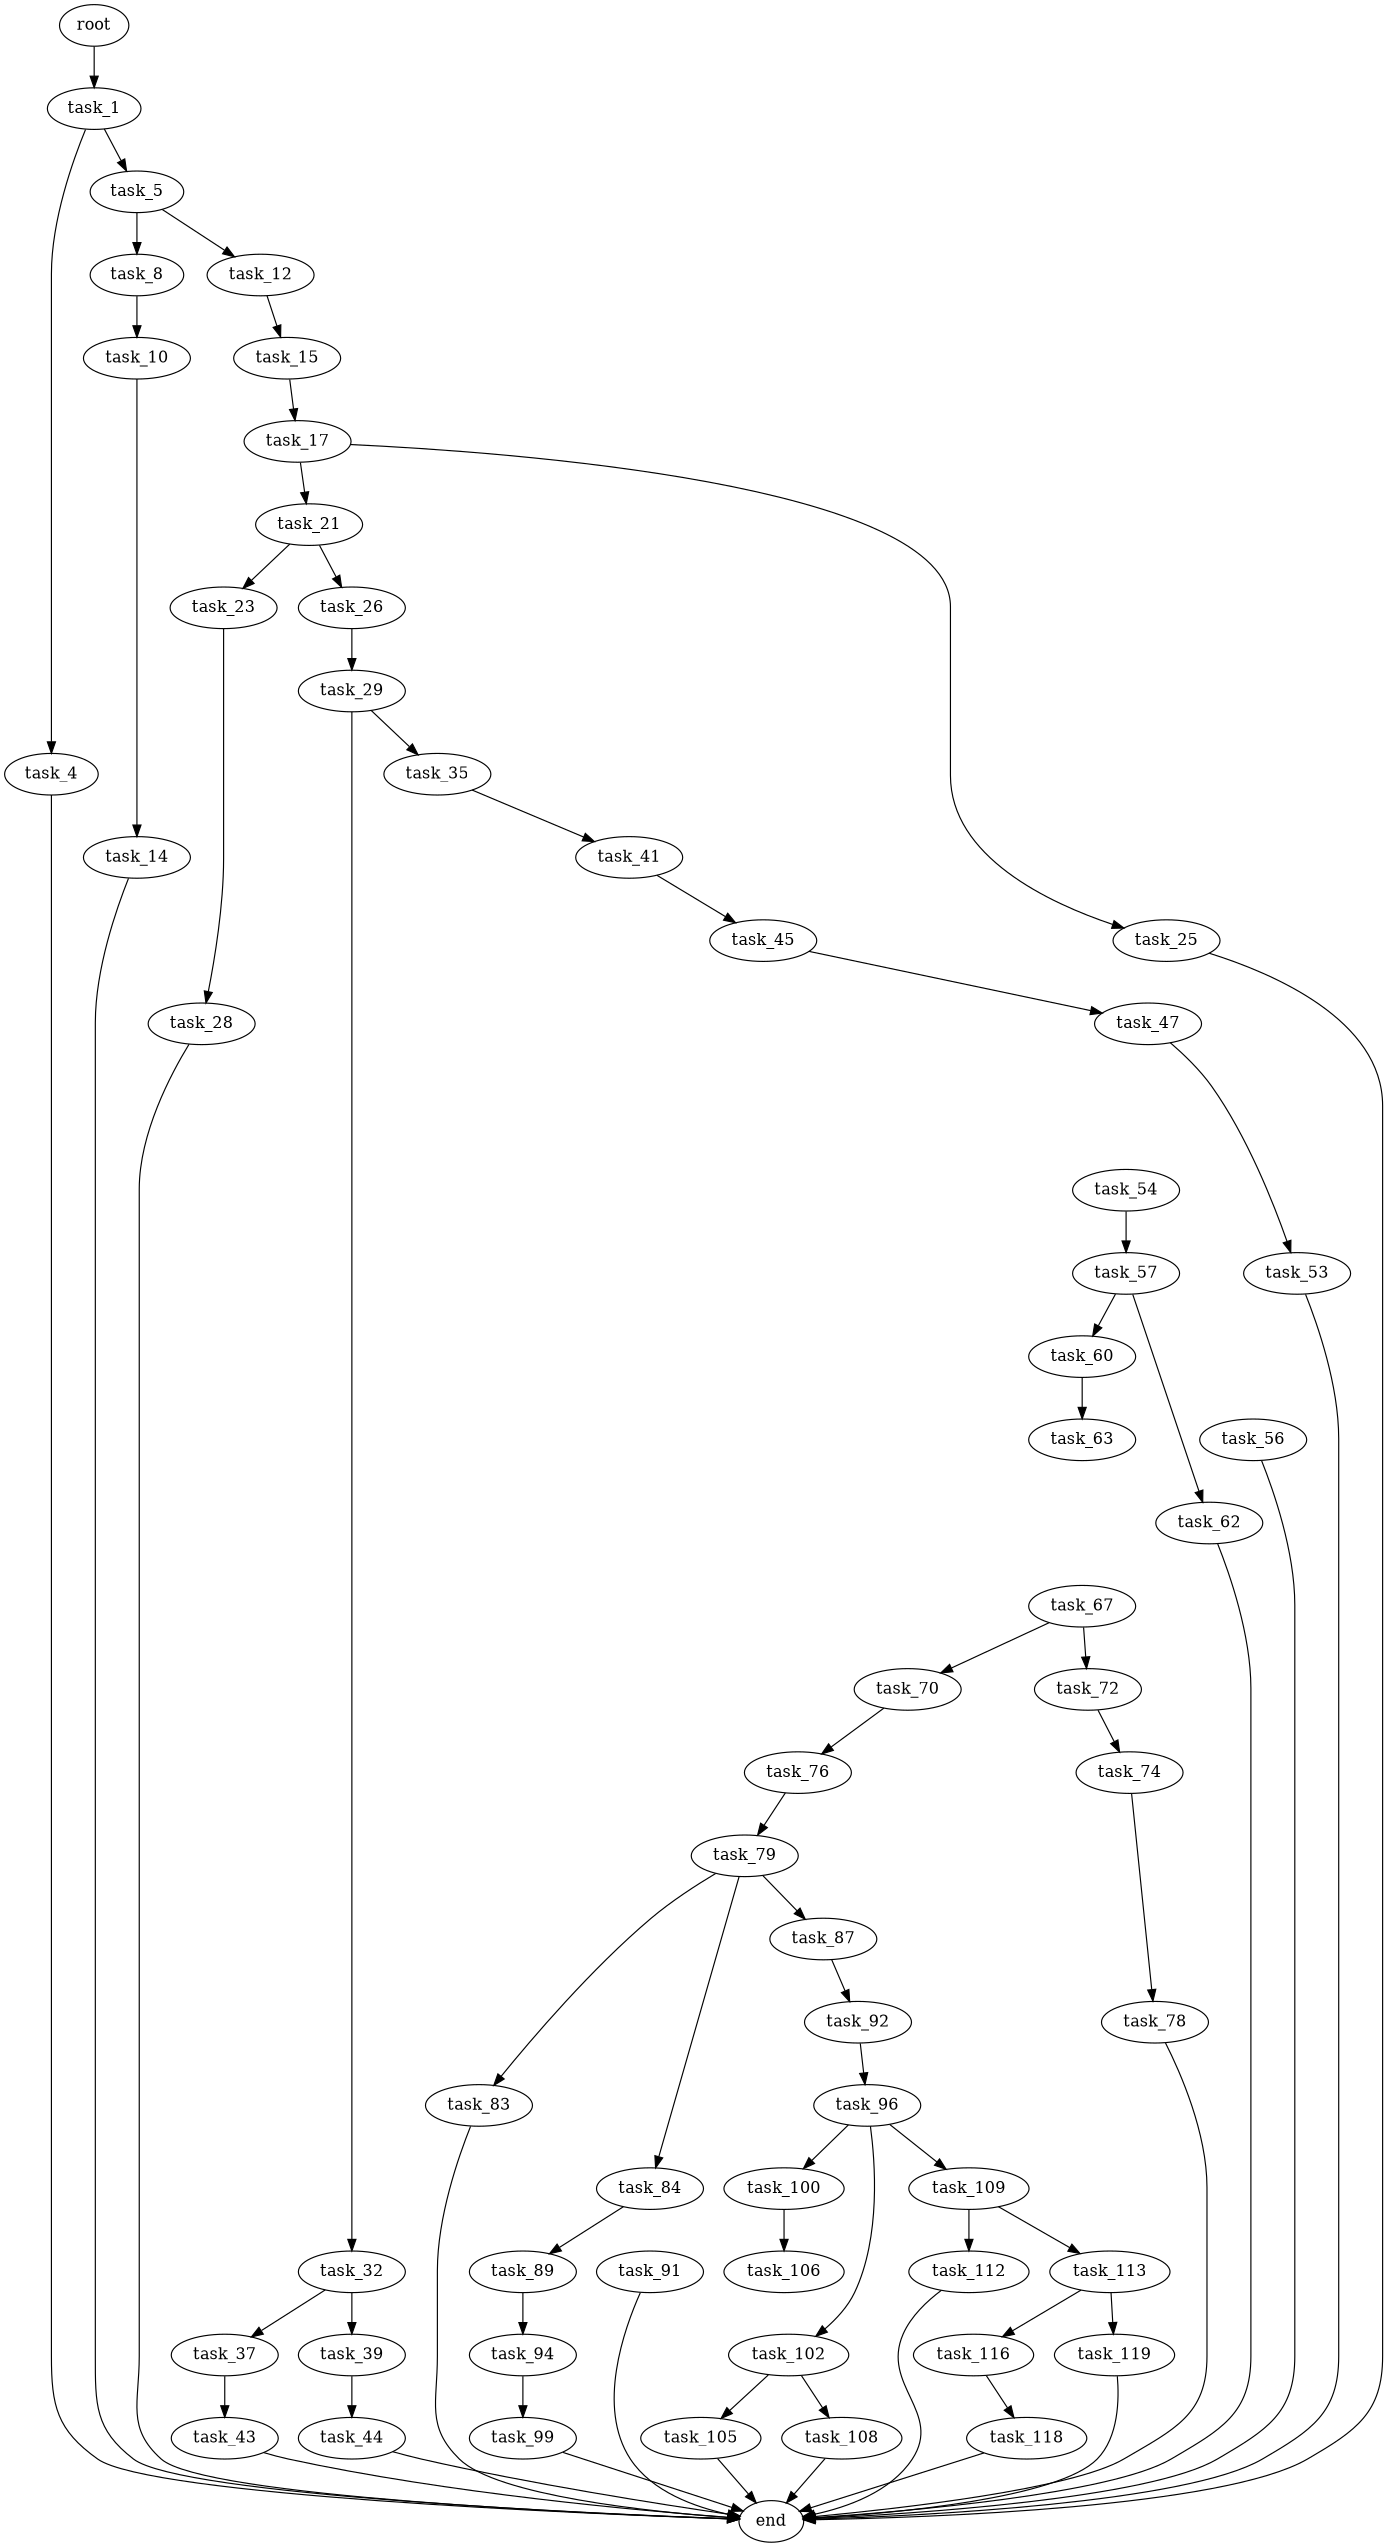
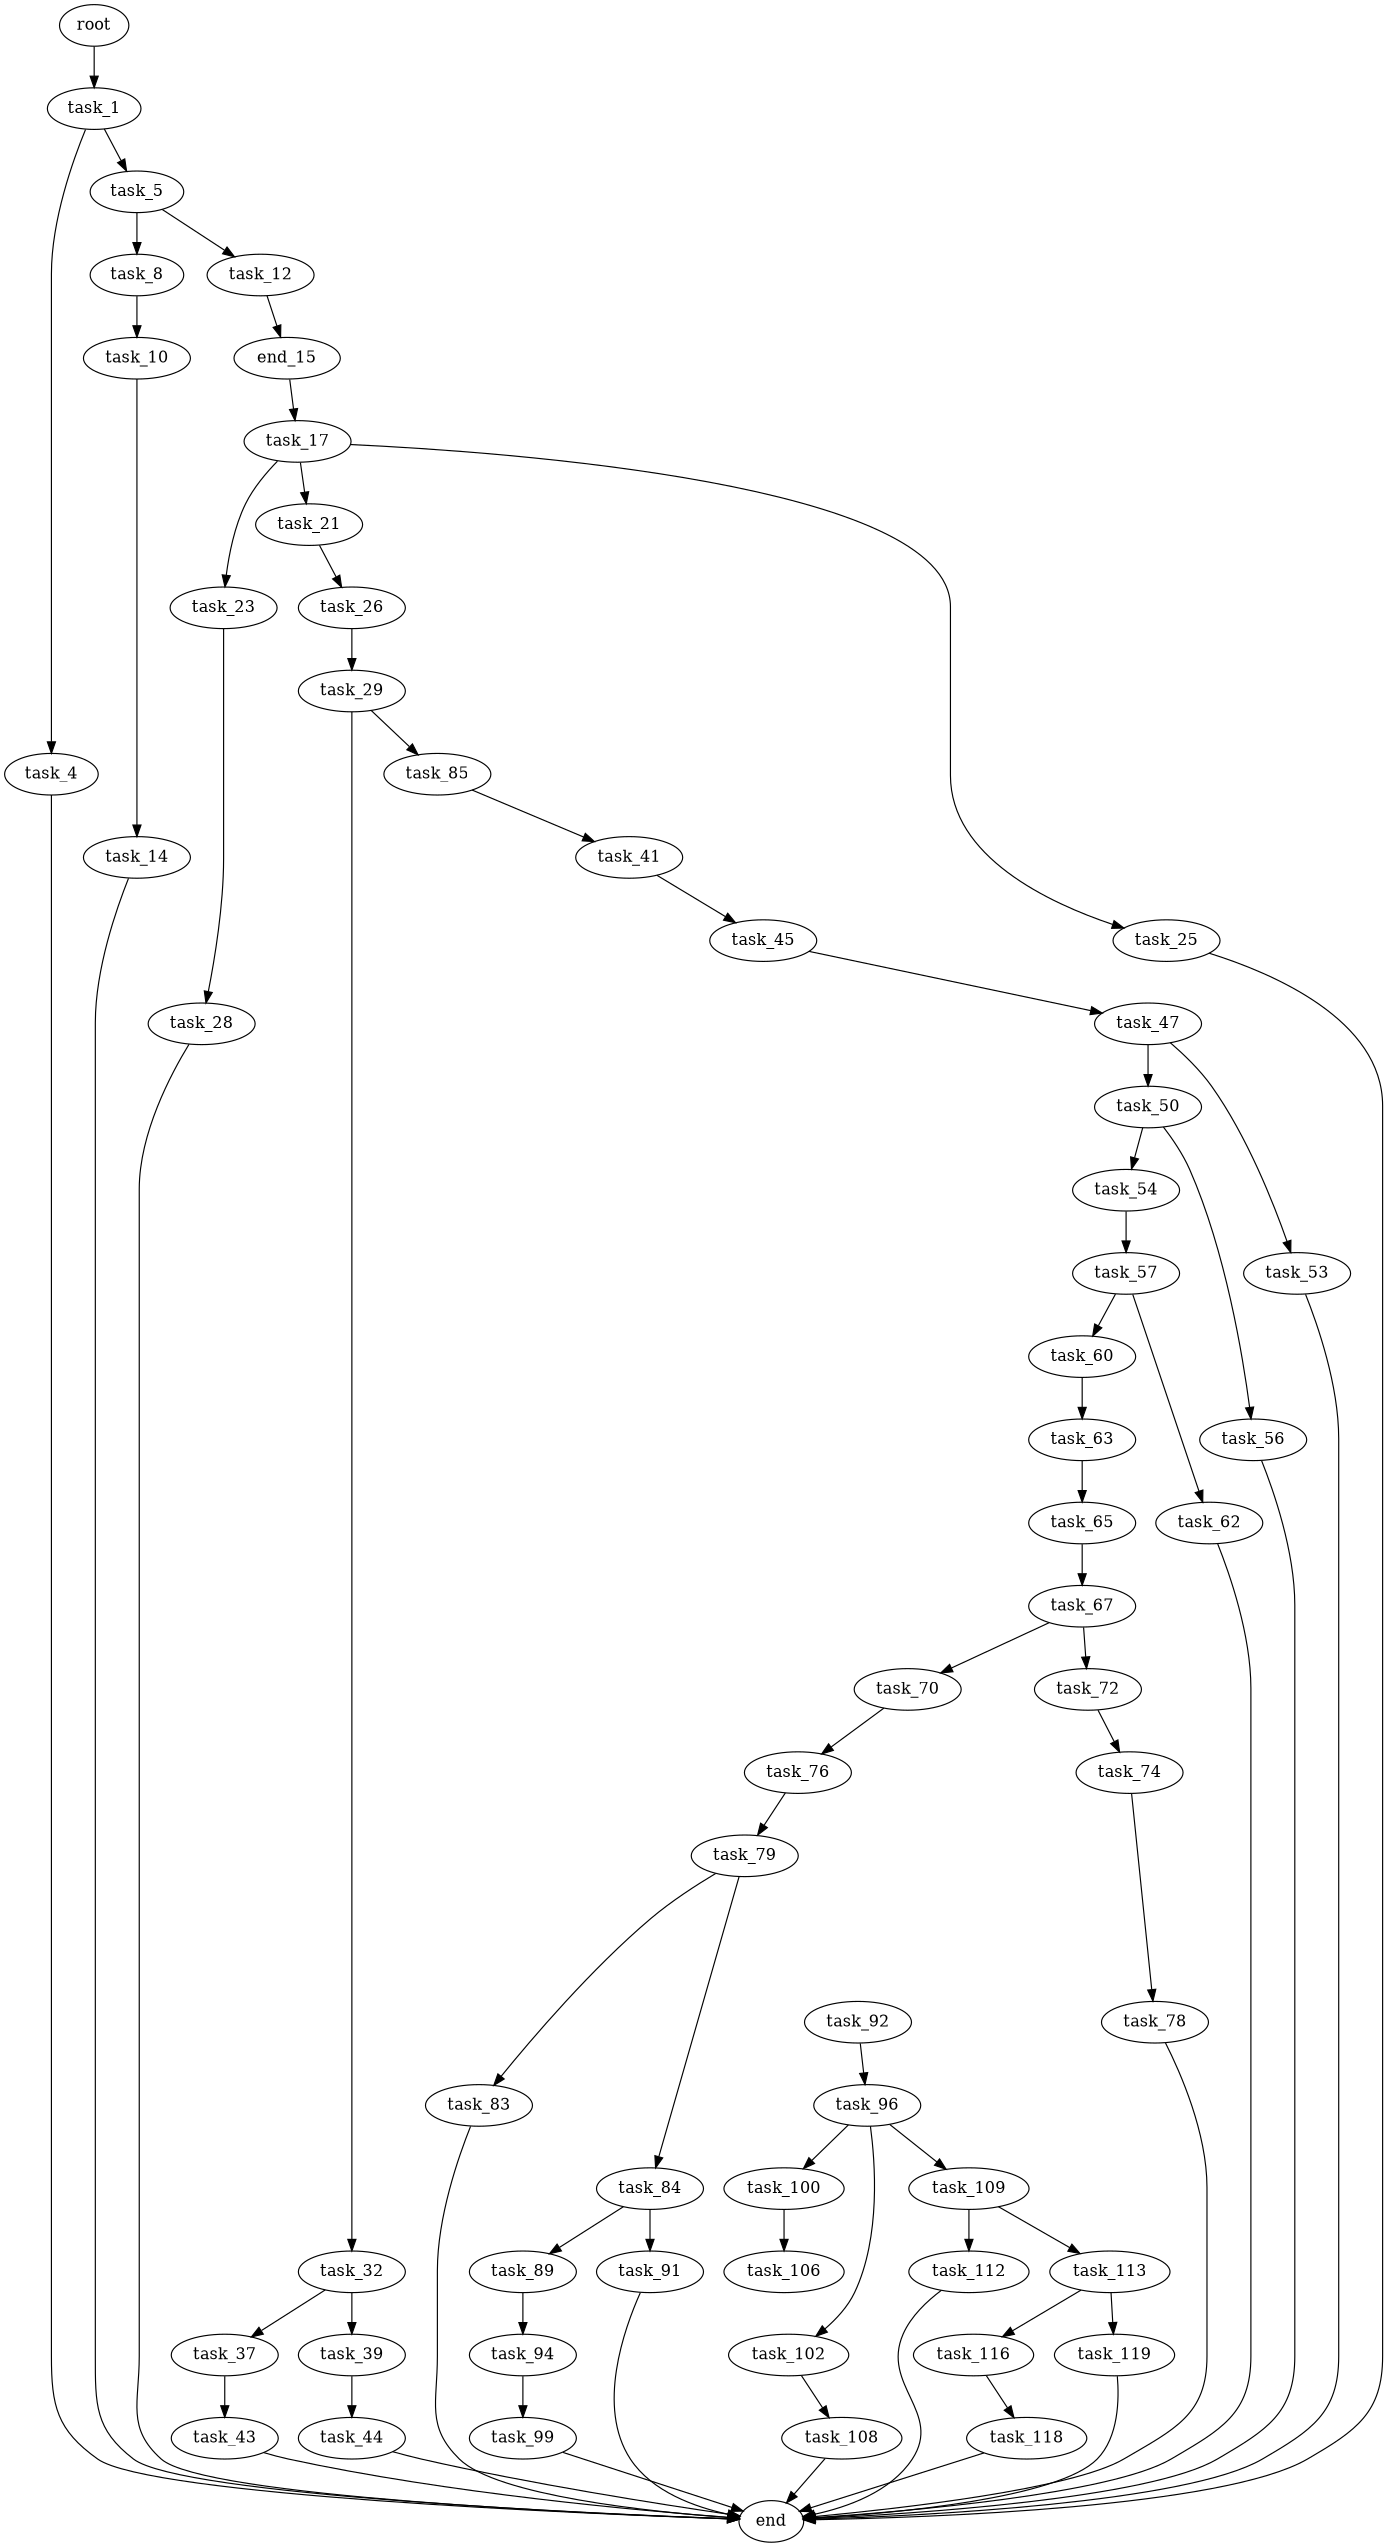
node "task_15": label "task_15" -> "end_15"
edge "task_21" -> "task_23": now "task_17" -> "task_23"
node "task_35": label "task_35" -> "task_85"
node "task_50": added
node "task_65": added
node "task_87": removed
edge "task_84" -> "task_91": added
node "task_105": removed
